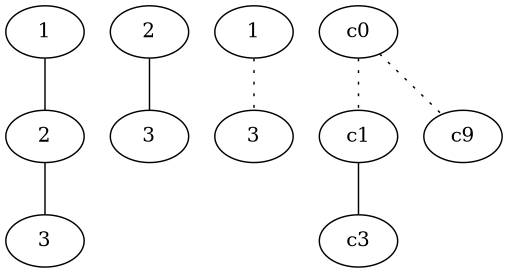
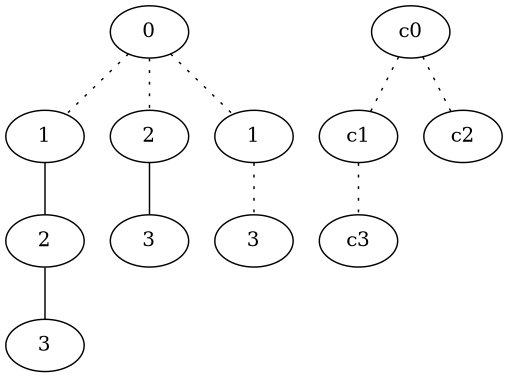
node "0": added
node "c9": label "c9" -> "c2"
edge "c1" -- "c3": style solid -> dotted
